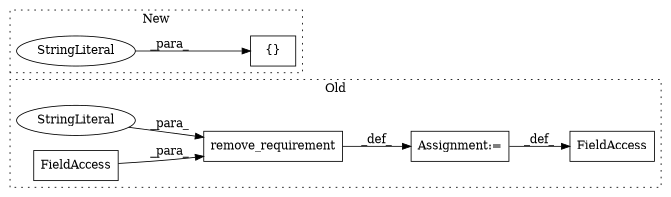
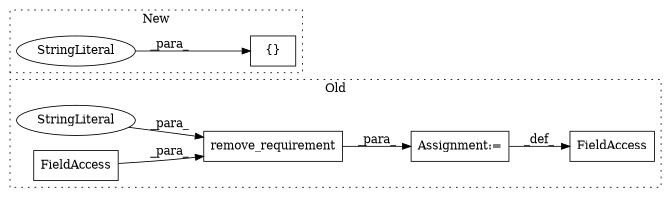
edge "remove_requirement" -> "Assignment:=": label "_def_" -> "_para_"
